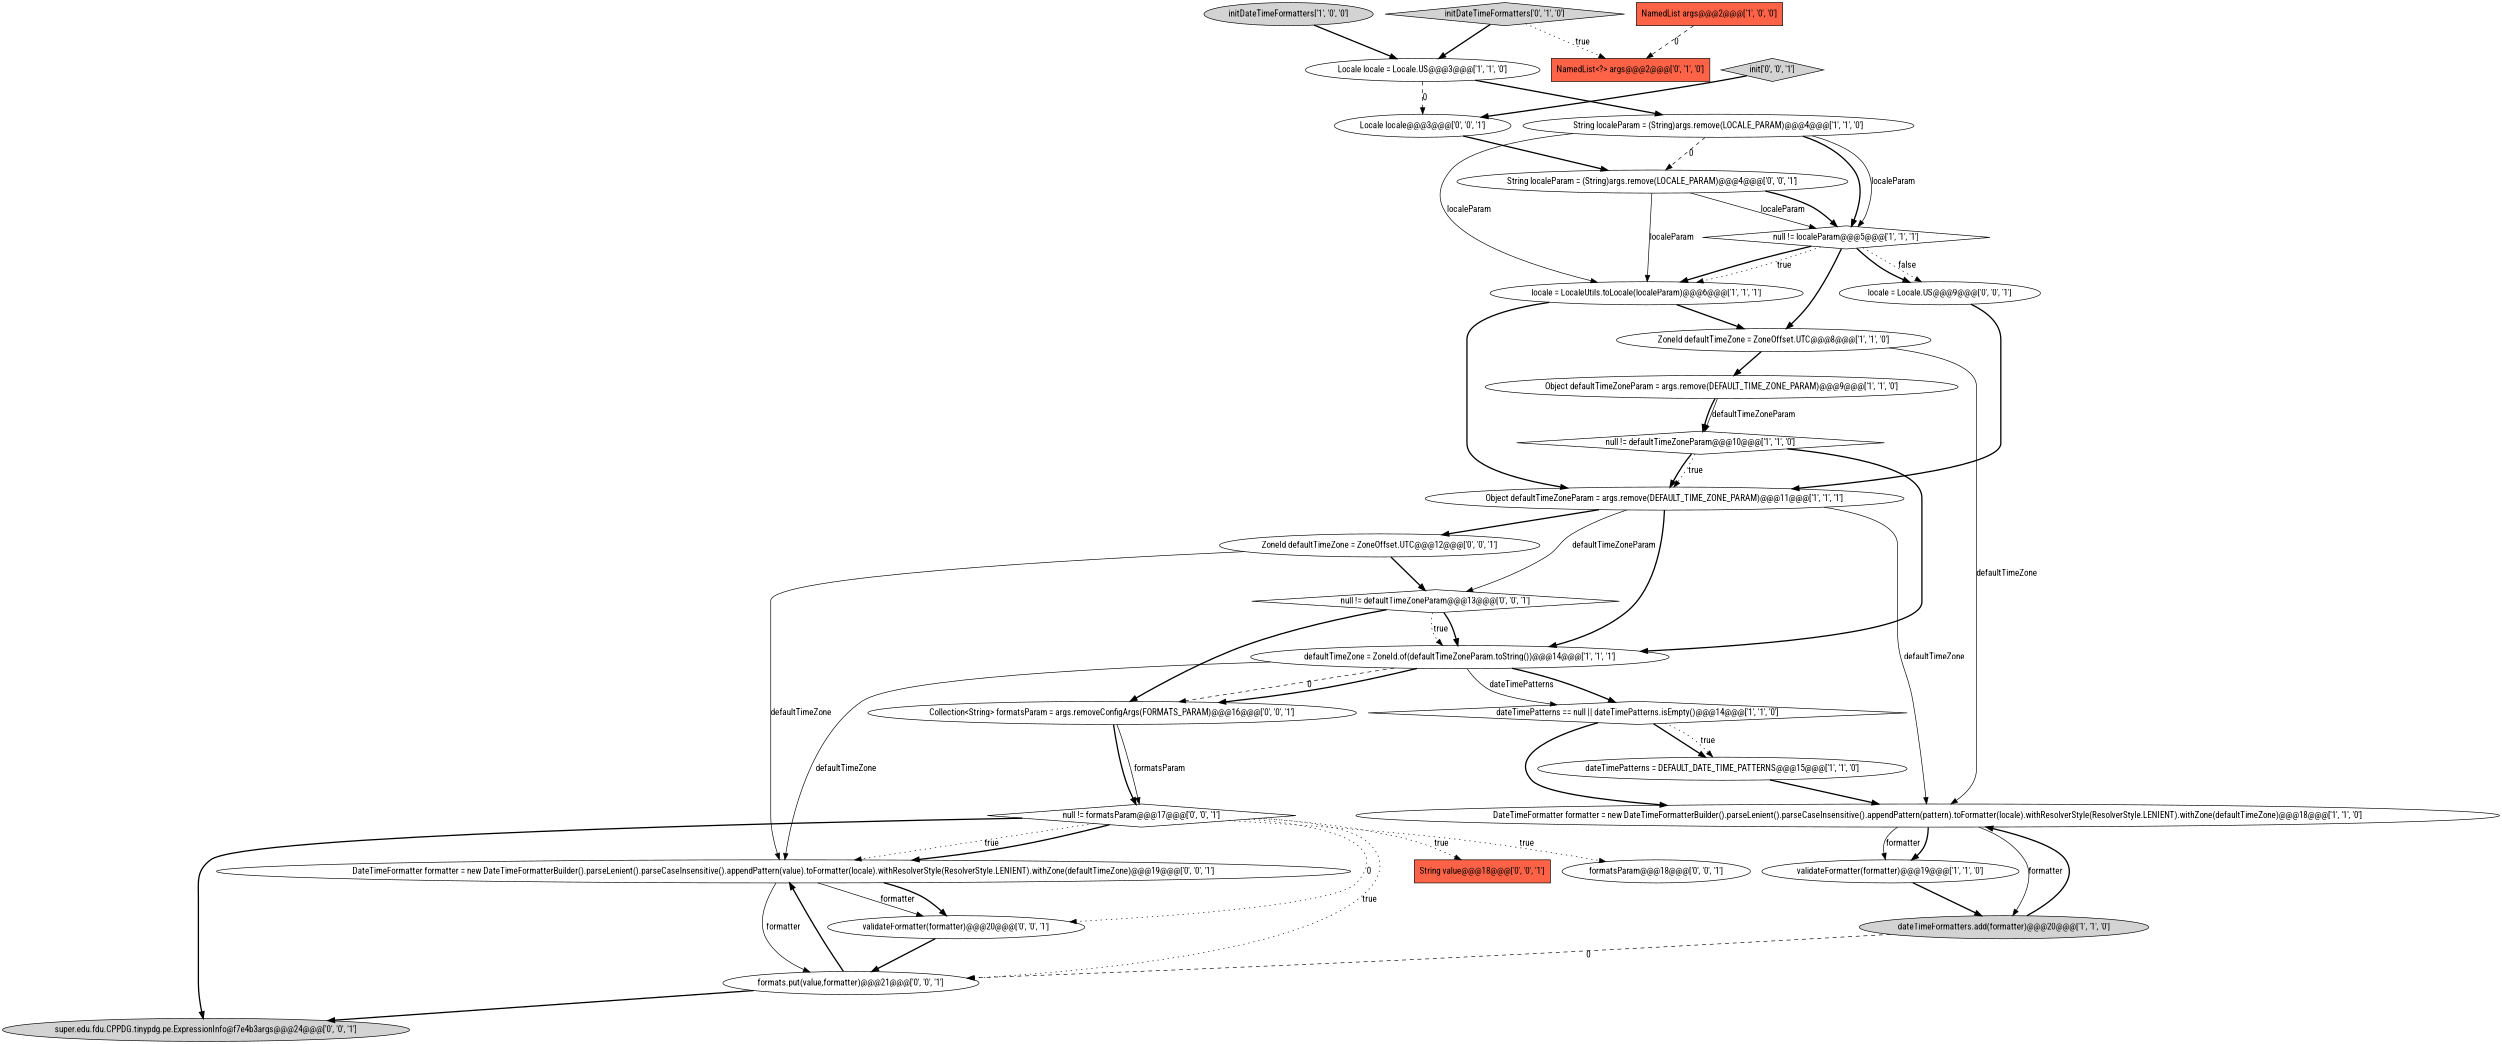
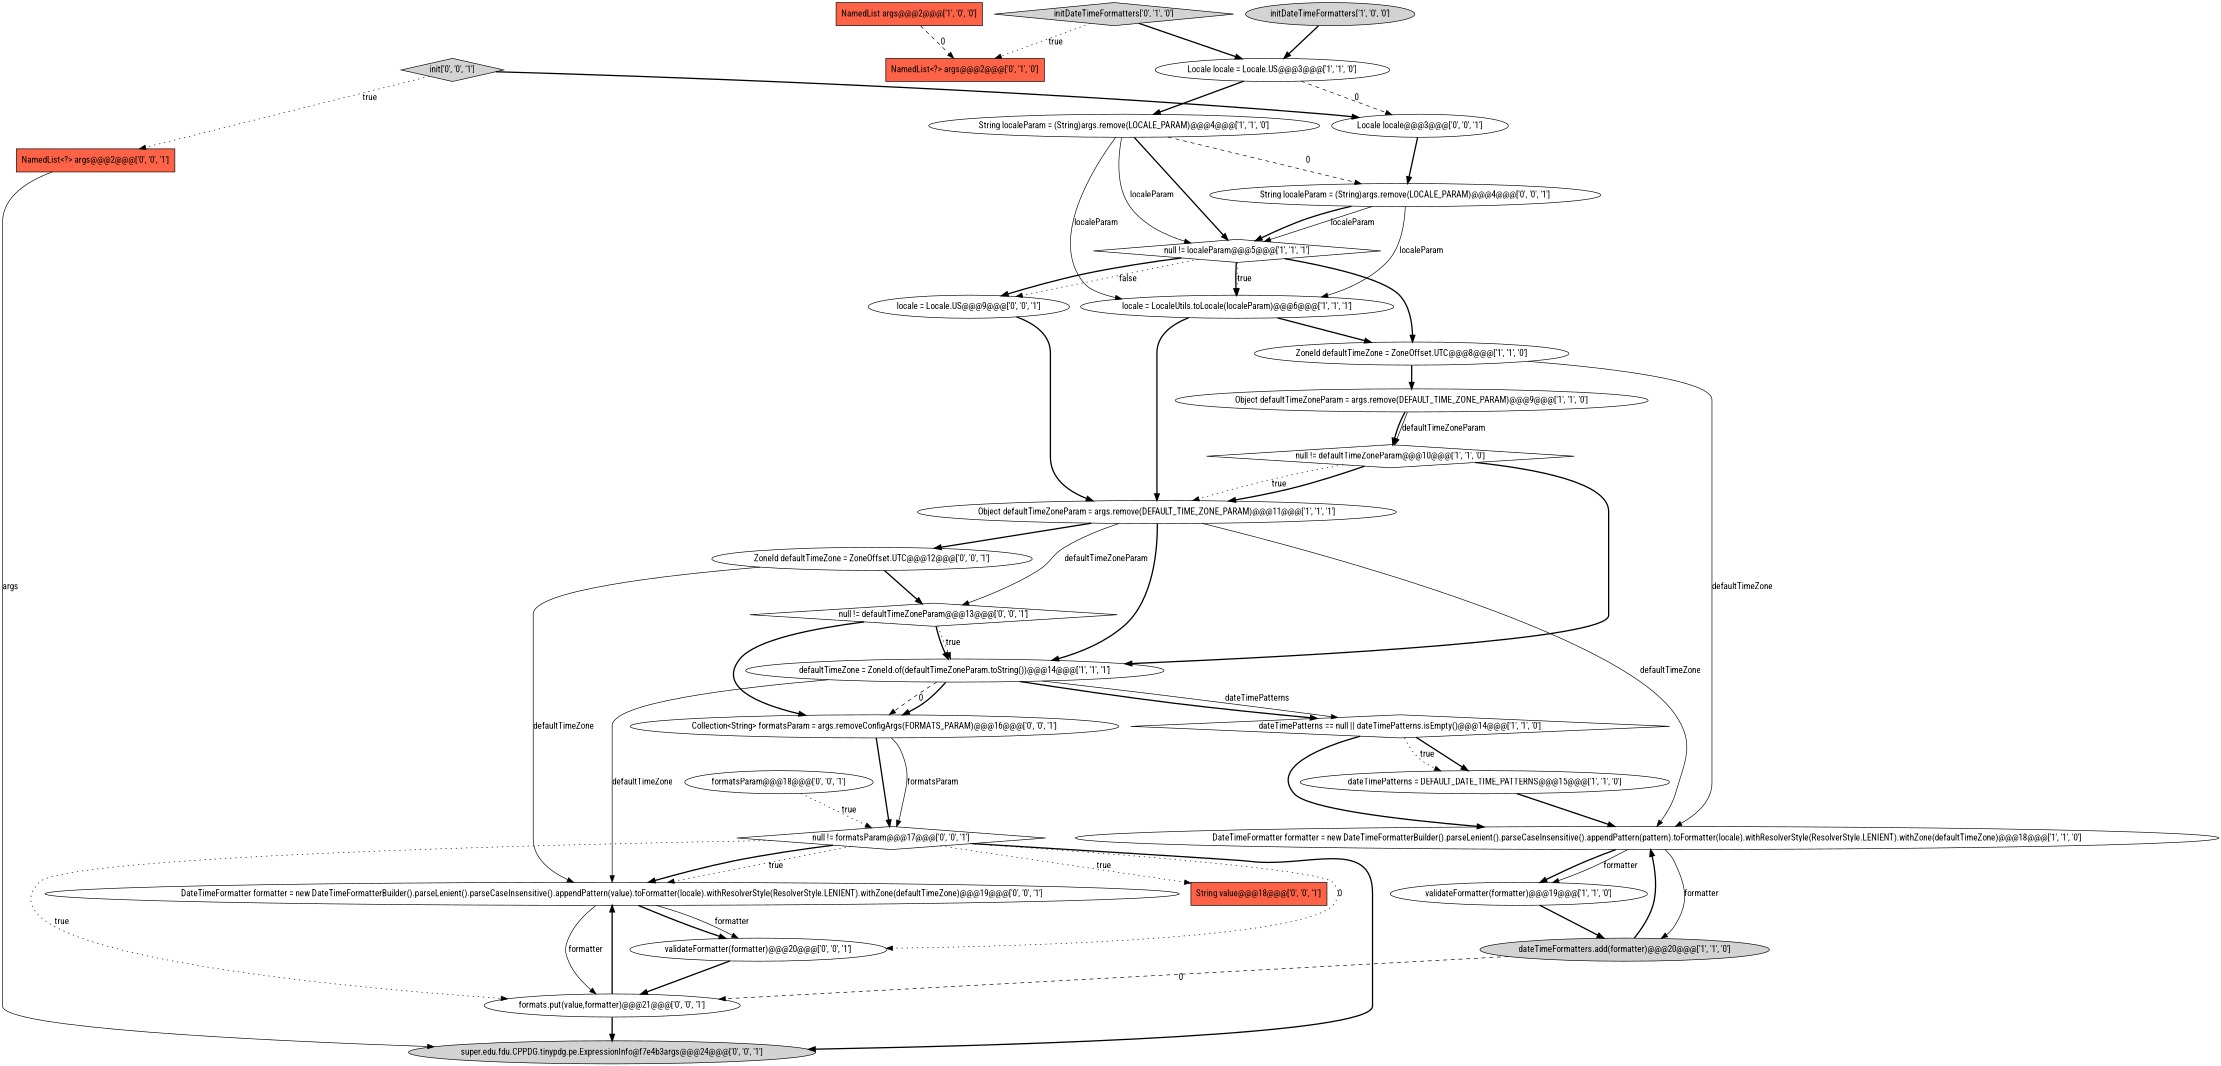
node "NamedList<?> args@@@2@@@['0', '0', '1']": added
edge "null != formatsParam@@@17@@@['0', '0', '1']" -> "formatsParam@@@18@@@['0', '0', '1']": reversed
